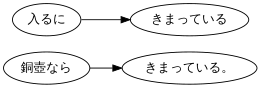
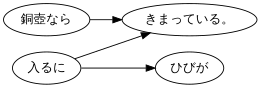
node "きまっている": label "きまっている" -> "ひびが"
edge "入るに" -> "きまっている。": added
